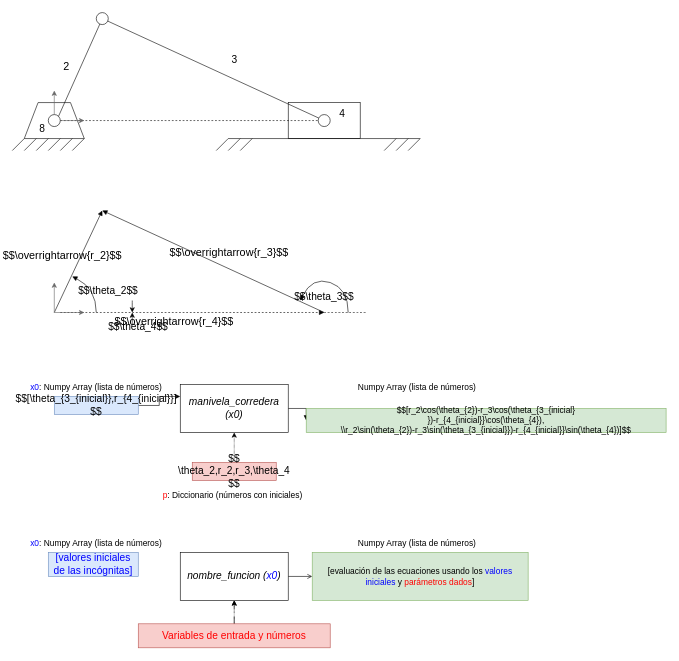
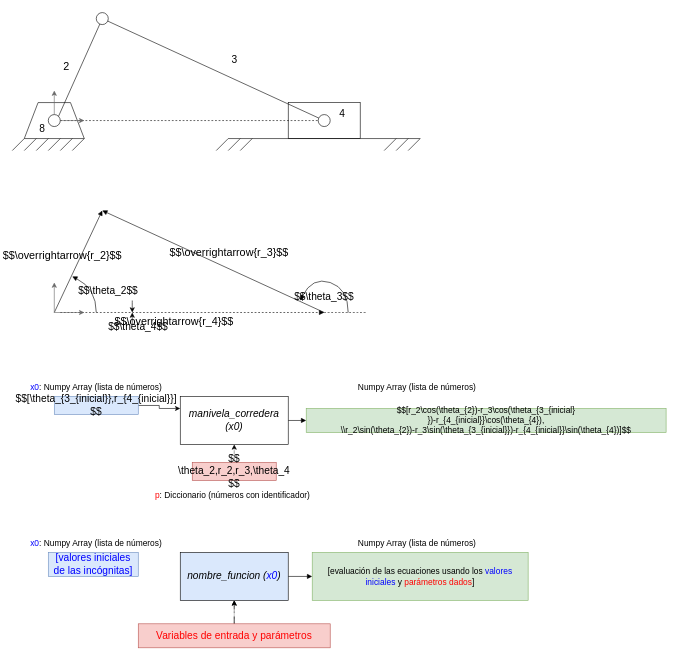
node "manivela_corredera (x0)": moved (234, 408) -> (234, 420)
node "p: Diccionario (números con iniciales)": label "p: Diccionario (números con iniciales)" -> "p: Diccionario (números con identificador)"
node "nombre_funcion (x0)": fillcolor #ffffff -> #dae8fc
edge "nombre_funcion (x0)" -> "[evaluación de las ecuaciones usando los valores iniciales y parámetros dados]": arrowhead open -> block
node "Variables de entrada y números": label "Variables de entrada y números" -> "Variables de entrada y parámetros"
